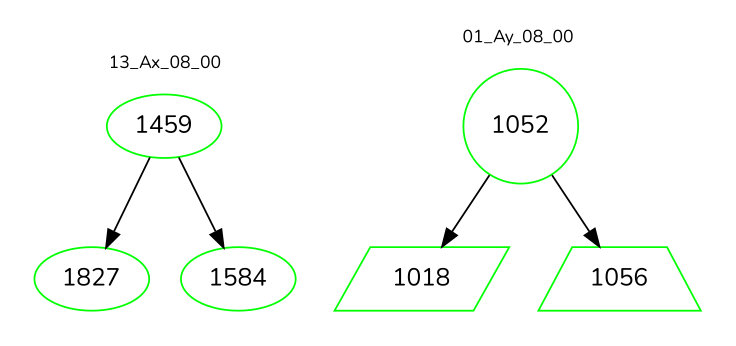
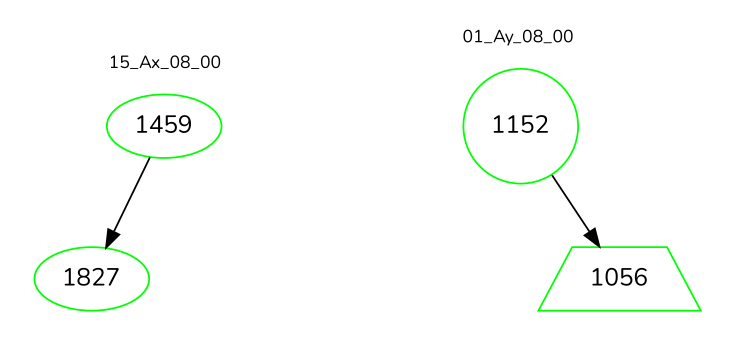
cluster "13_Ax_08_00": label "13_Ax_08_00" -> "15_Ax_08_00"
node "1052": label "1052" -> "1152"
node "1584": removed
node "1018": removed
